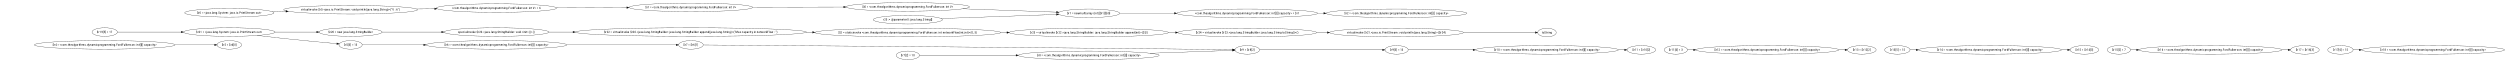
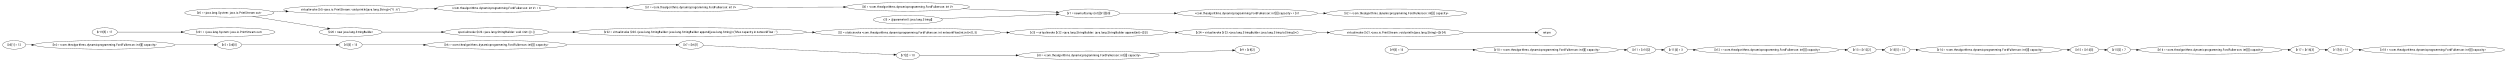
edge "$r21 = <java.lang.System: java.io.PrintStream out>" -> "$r20 = new java.lang.StringBuilder": now "$r0 = <java.lang.System: java.io.PrintStream out>" -> "$r20 = new java.lang.StringBuilder"
node "toString": label "toString" -> "return"
edge "$r21 = <java.lang.System: java.io.PrintStream out>" -> "$r5[3] = 13": now "$r5 = $r4[0]" -> "$r5[3] = 13"
node "$r3[1] = 12": added
edge "$r7 = $r6[1]" -> "$r9 = $r8[2]": now "$r7 = $r6[1]" -> "$r7[2] = 10"
edge "$r9 = $r8[2]" -> "$r9[3] = 13": removed
edge "$r11 = $r10[2]" -> "$r11[4] = 3": added
edge "$r13 = $r12[2]" -> "$r13[5] = 15": added
edge "$r15 = $r14[3]" -> "$r15[2] = 7": added
edge "$r17 = $r16[3]" -> "$r17[4] = 15": added
